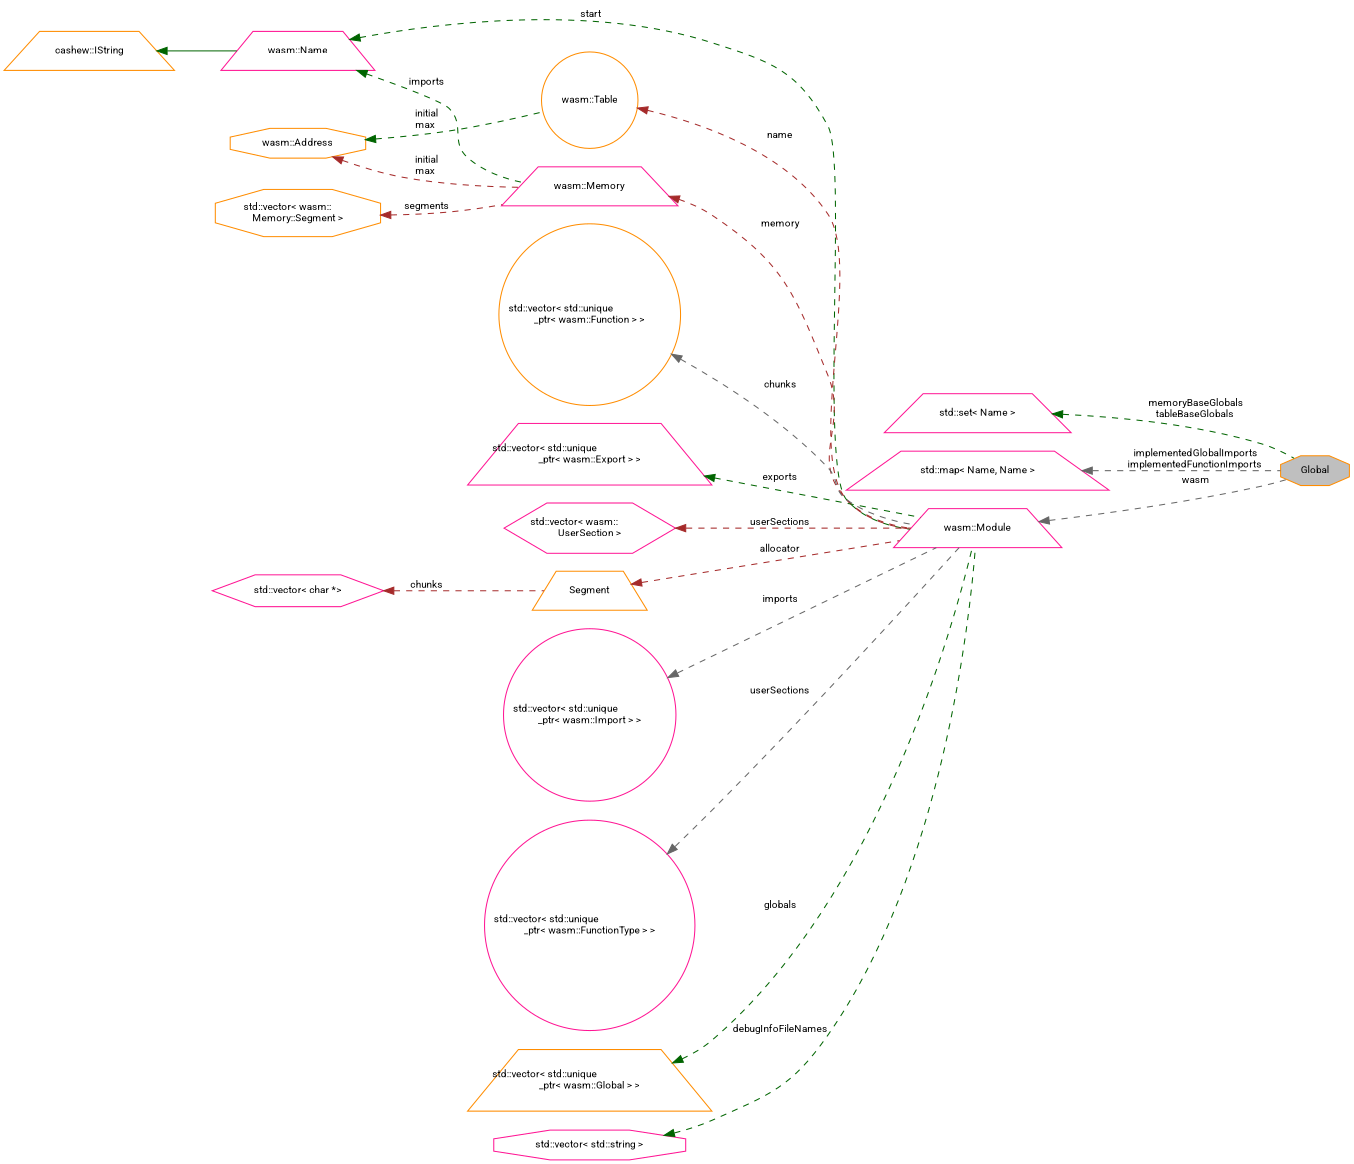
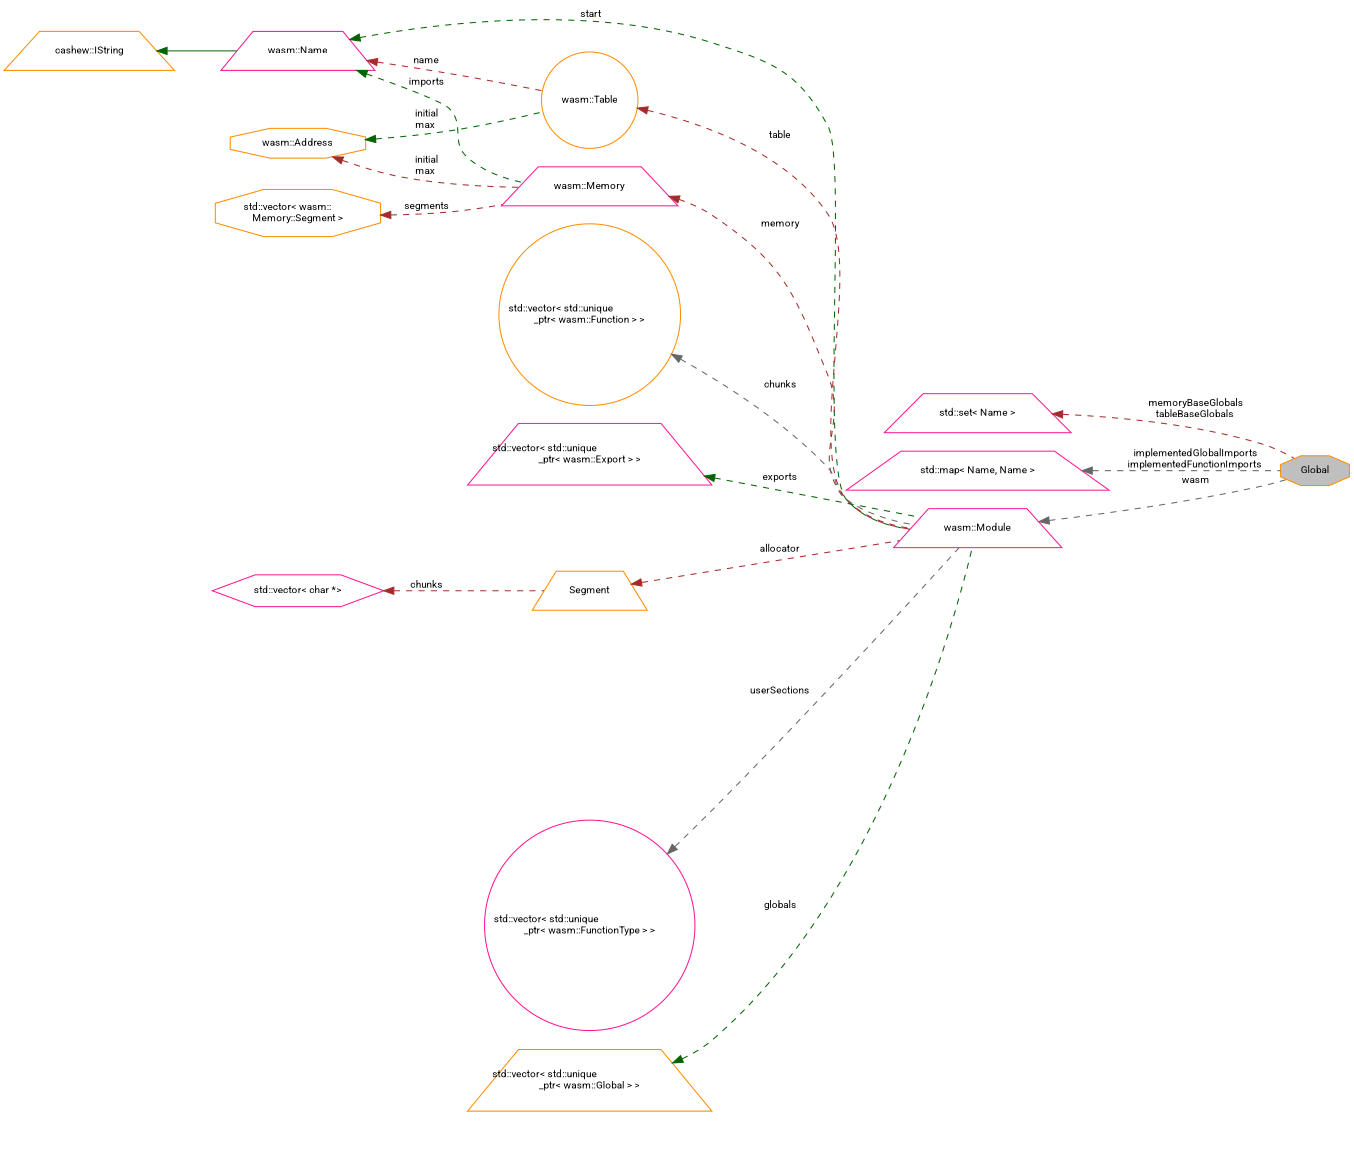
edge "wasm::Table" -> "wasm::Name": added, label "name"
edge "wasm::Module" -> "wasm::Table": label " name" -> " table"
edge "Global" -> "std::set< Name >": color darkgreen -> brown
node "std::vector< wasm:: UserSection >": removed
node "std::vector< std::unique _ptr< wasm::Import > >": removed
node "std::vector< std::string >": removed
